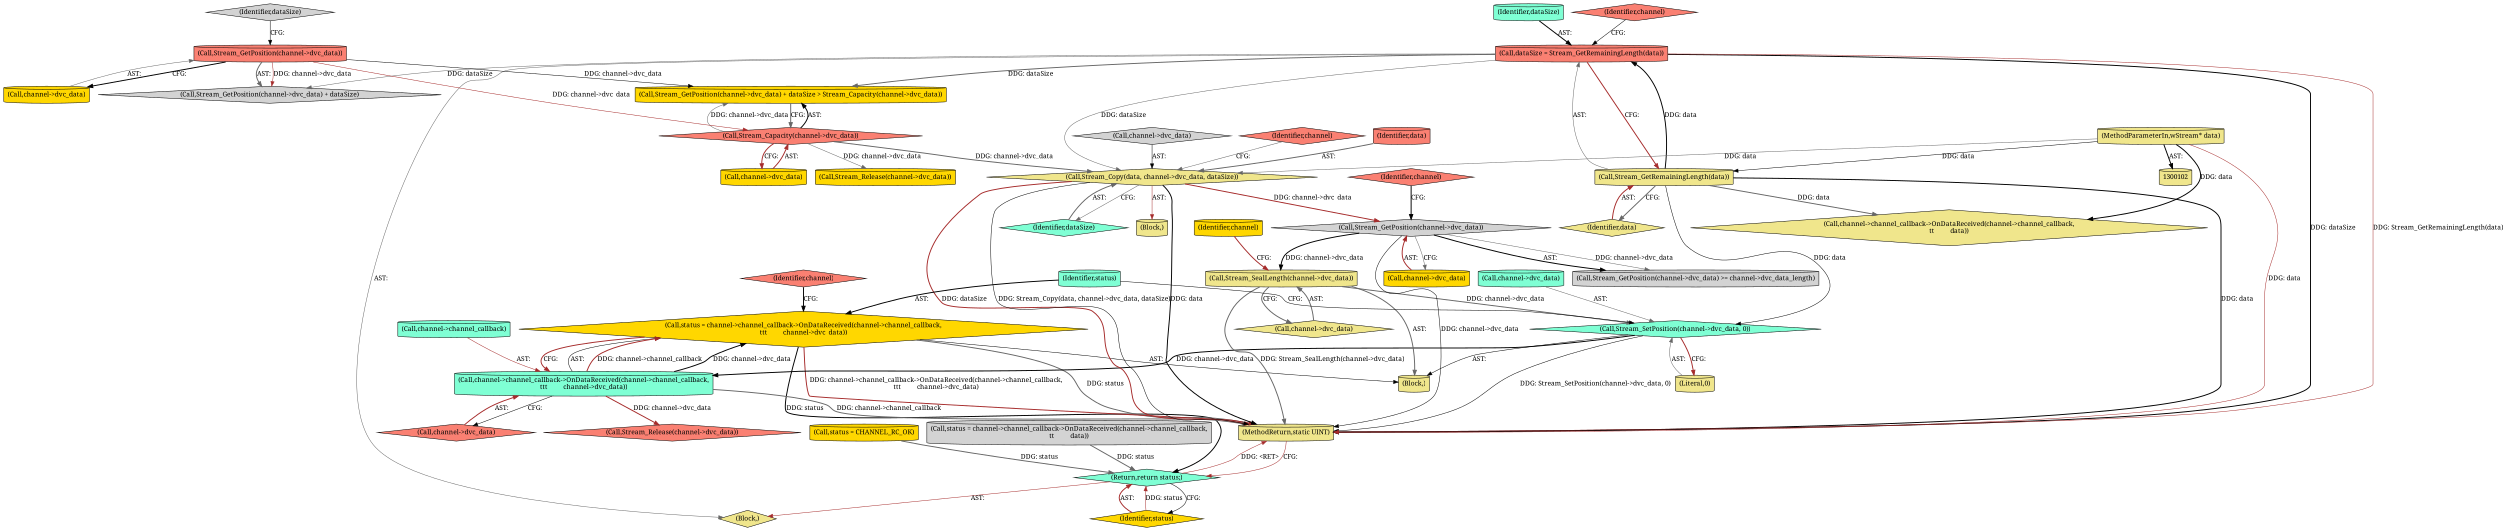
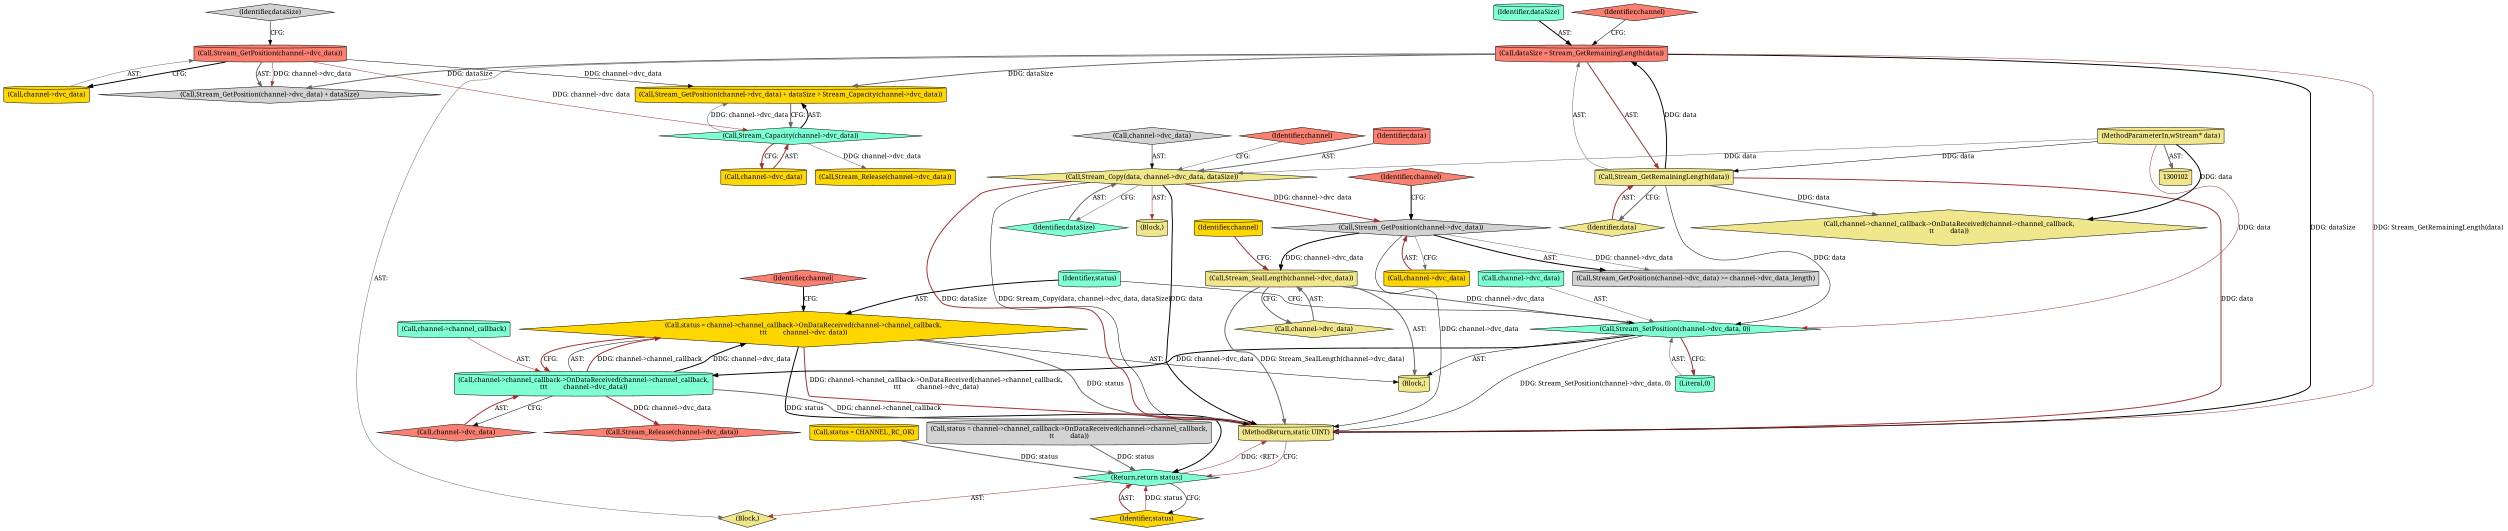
edge "(Call,dataSize = Stream_GetRemainingLength(data))" -> "(Call,Stream_GetPosition(channel->dvc_data) + dataSize)": style solid -> bold
edge "(Call,dataSize = Stream_GetRemainingLength(data))" -> "(Call,Stream_Copy(data, channel->dvc_data, dataSize))": removed, label "DDG: dataSize"
edge "(Call,dataSize = Stream_GetRemainingLength(data))" -> "(Call,Stream_GetRemainingLength(data))": label "CFG: " -> "AST: "
node "(Call,Stream_Capacity(channel->dvc_data))": fillcolor salmon -> aquamarine
edge "(MethodParameterIn,wStream* data)" -> "1300102": color black -> gray40
edge "(Call,Stream_Capacity(channel->dvc_data))" -> "(Call,Stream_Copy(data, channel->dvc_data, dataSize))": removed, label "DDG: channel->dvc_data"
node "(Literal,0)": fillcolor khaki -> aquamarine
edge "(Call,Stream_GetRemainingLength(data))" -> "(MethodReturn,static UINT)": color black -> brown
edge "(MethodParameterIn,wStream* data)" -> "(MethodReturn,static UINT)": now "(MethodParameterIn,wStream* data)" -> "(Call,Stream_SetPosition(channel->dvc_data, 0))"
